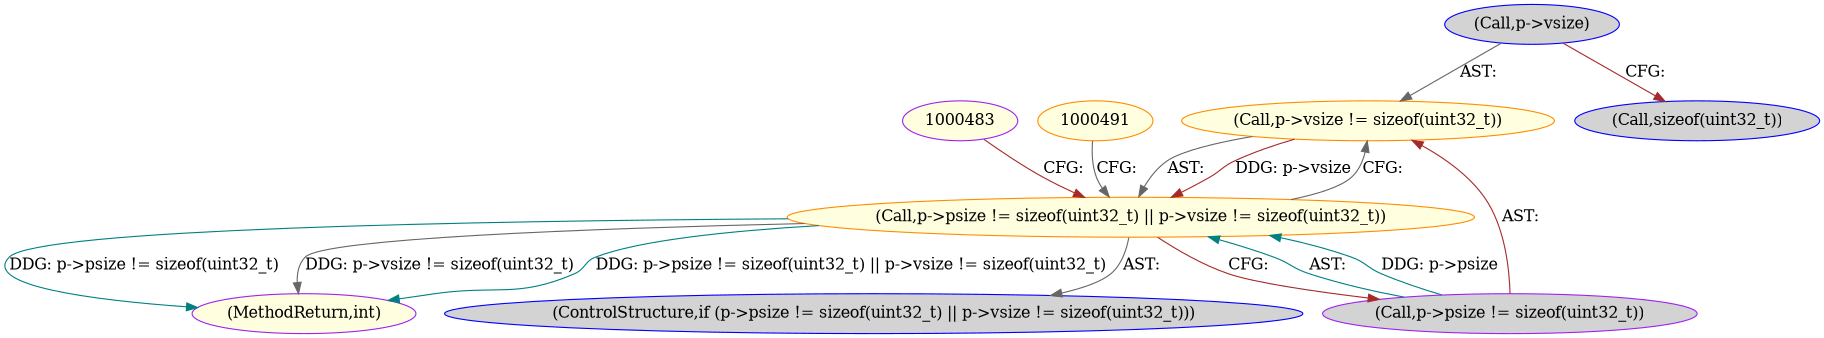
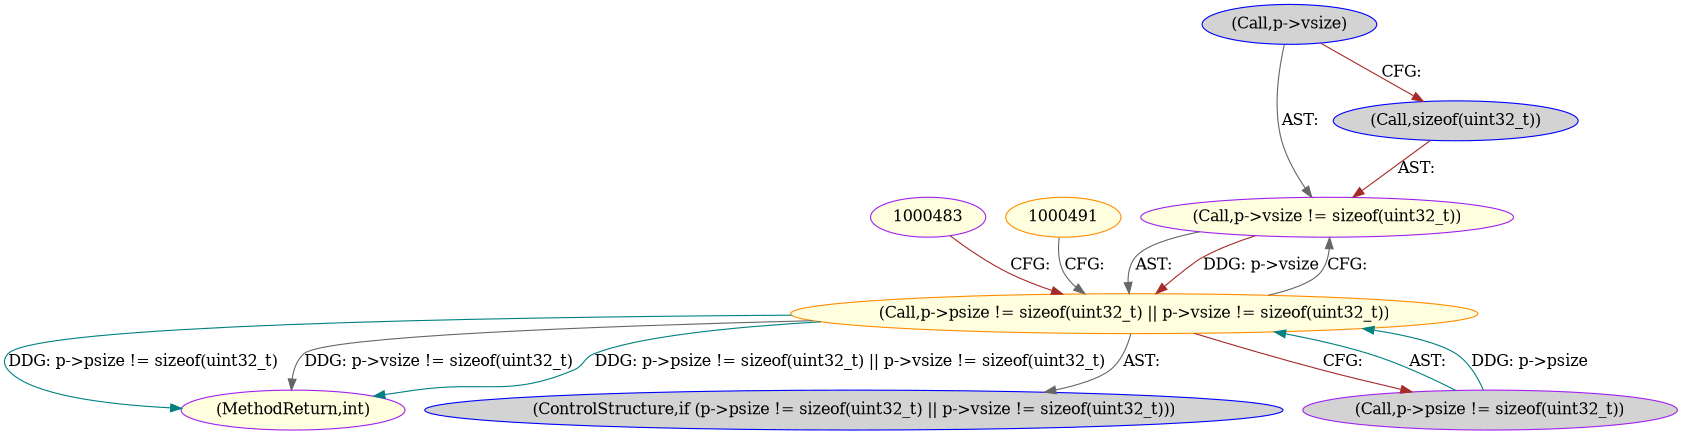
node "(Call,p->vsize != sizeof(uint32_t))": color darkorange -> purple
edge "(Call,p->psize != sizeof(uint32_t))" -> "(Call,p->vsize != sizeof(uint32_t))": now "(Call,sizeof(uint32_t))" -> "(Call,p->vsize != sizeof(uint32_t))"
